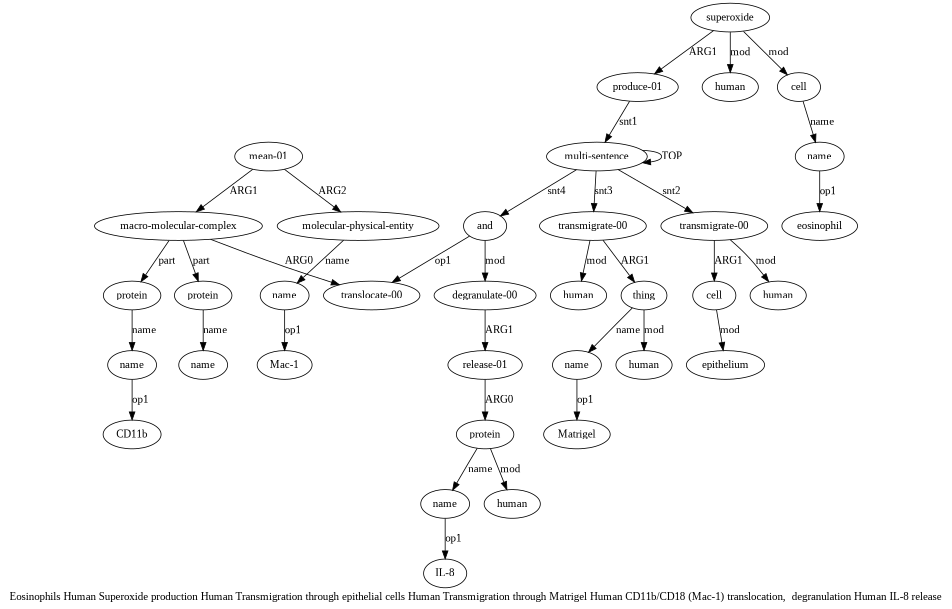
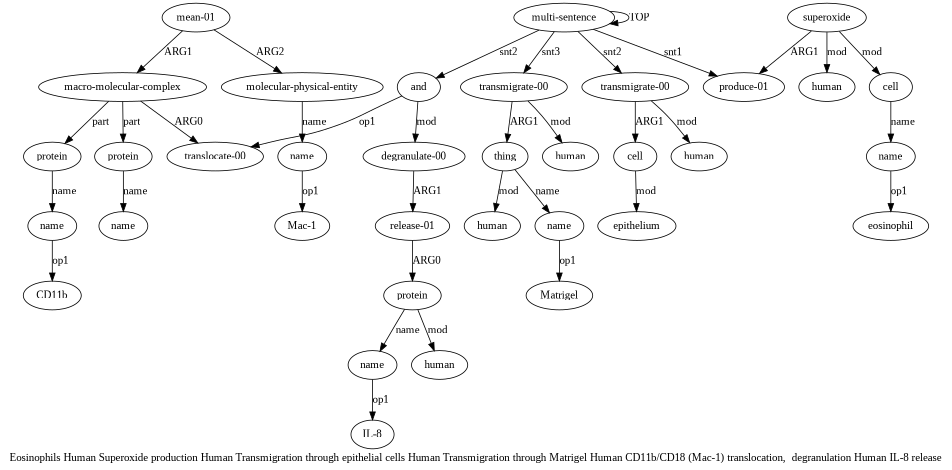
edge "produce-01" -> "multi-sentence": reversed
edge "multi-sentence" -> "and": label "snt4" -> "snt2"
